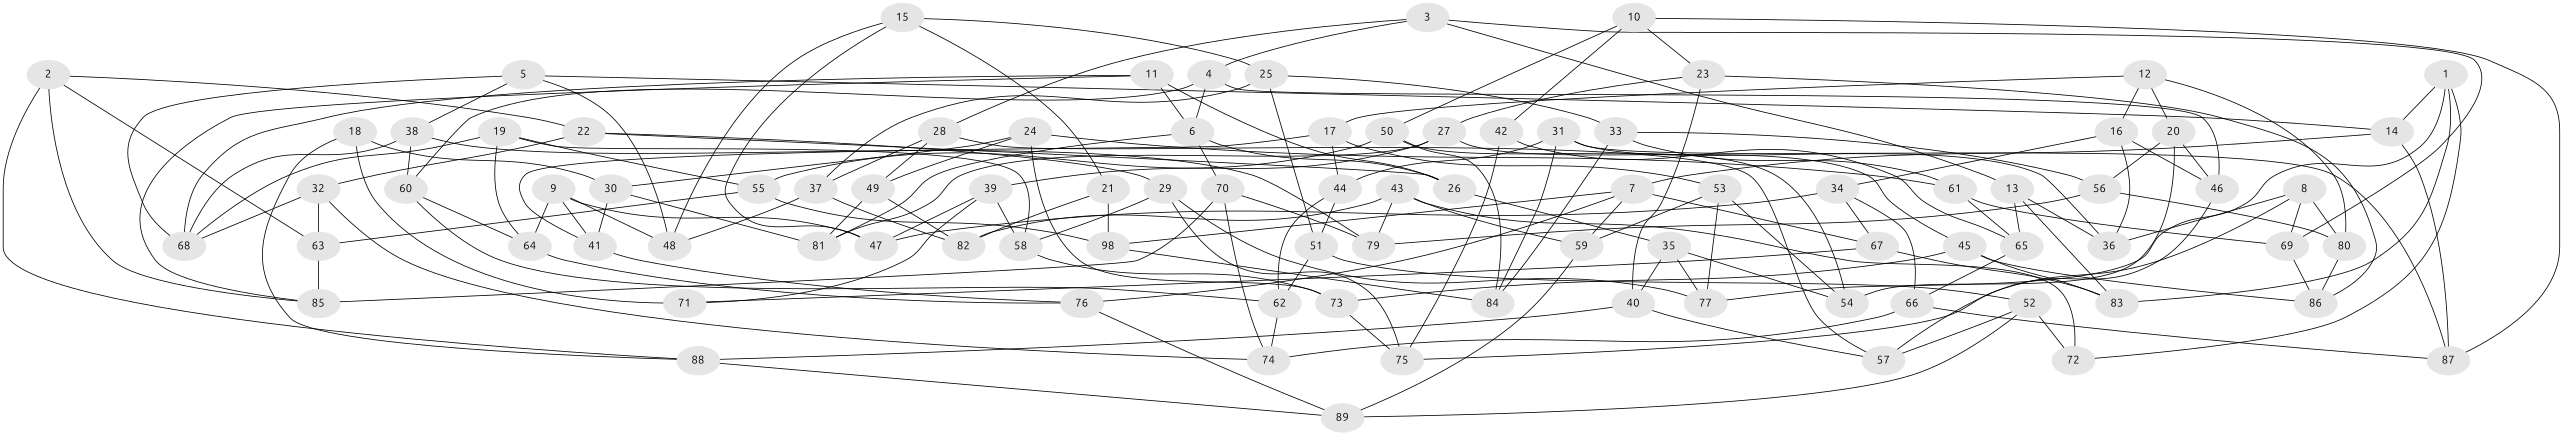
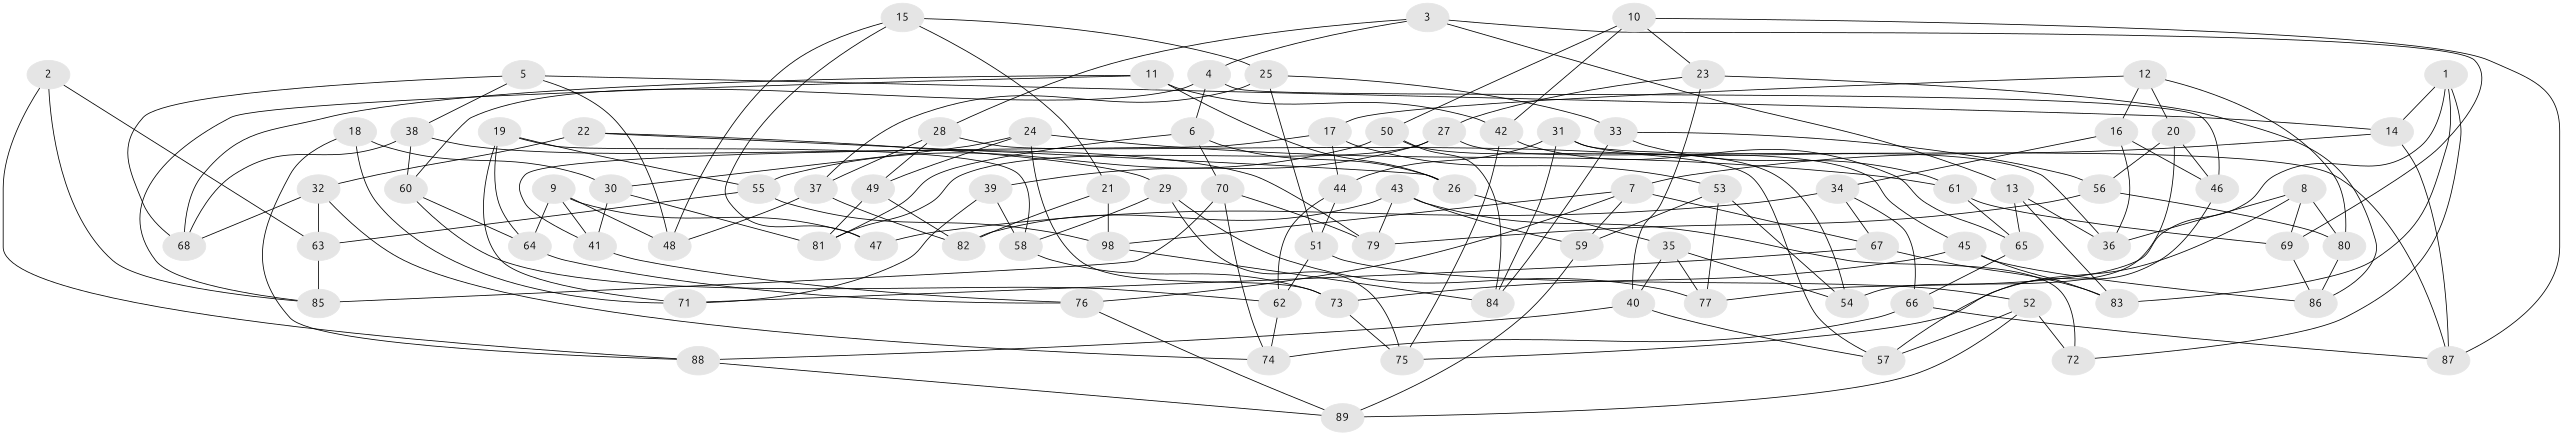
edge "2" -- "22": removed
edge "11" -- "6": now "11" -- "42"
edge "19" -- "68": now "19" -- "71"
edge "39" -- "47": removed
